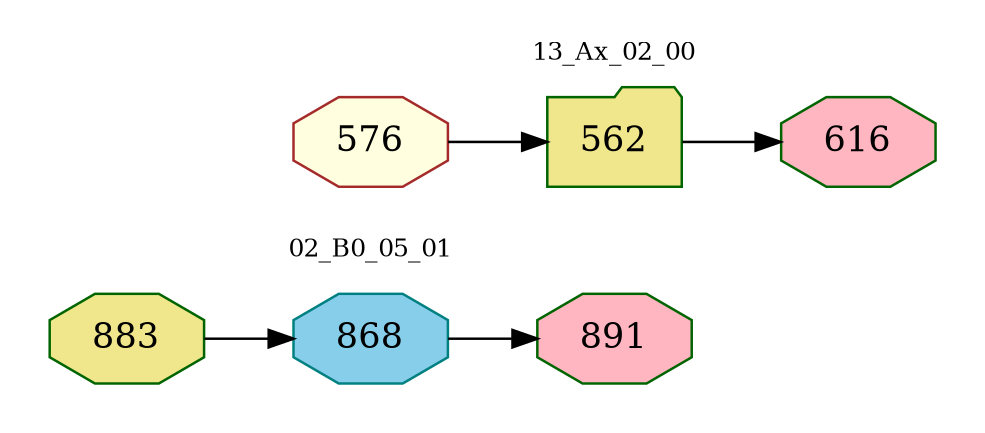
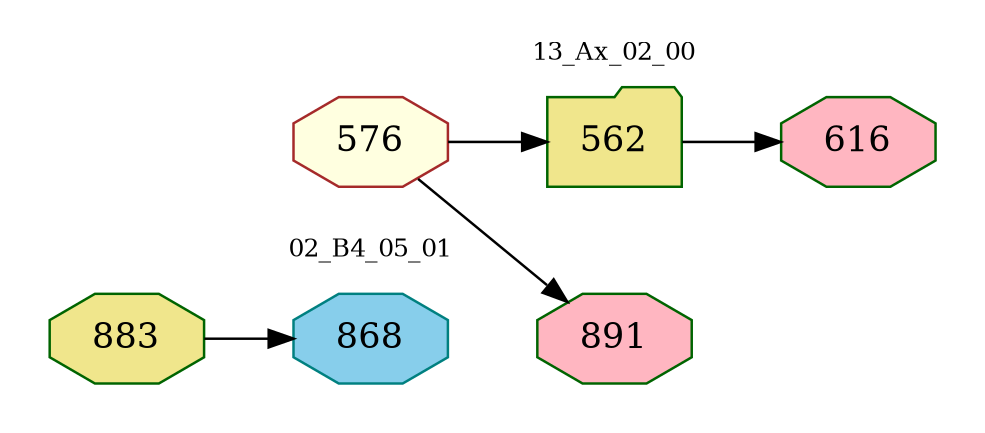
cluster "02_B0_05_01": label "02_B0_05_01" -> "02_B4_05_01"
edge "868" -> "891": now "576" -> "891"
